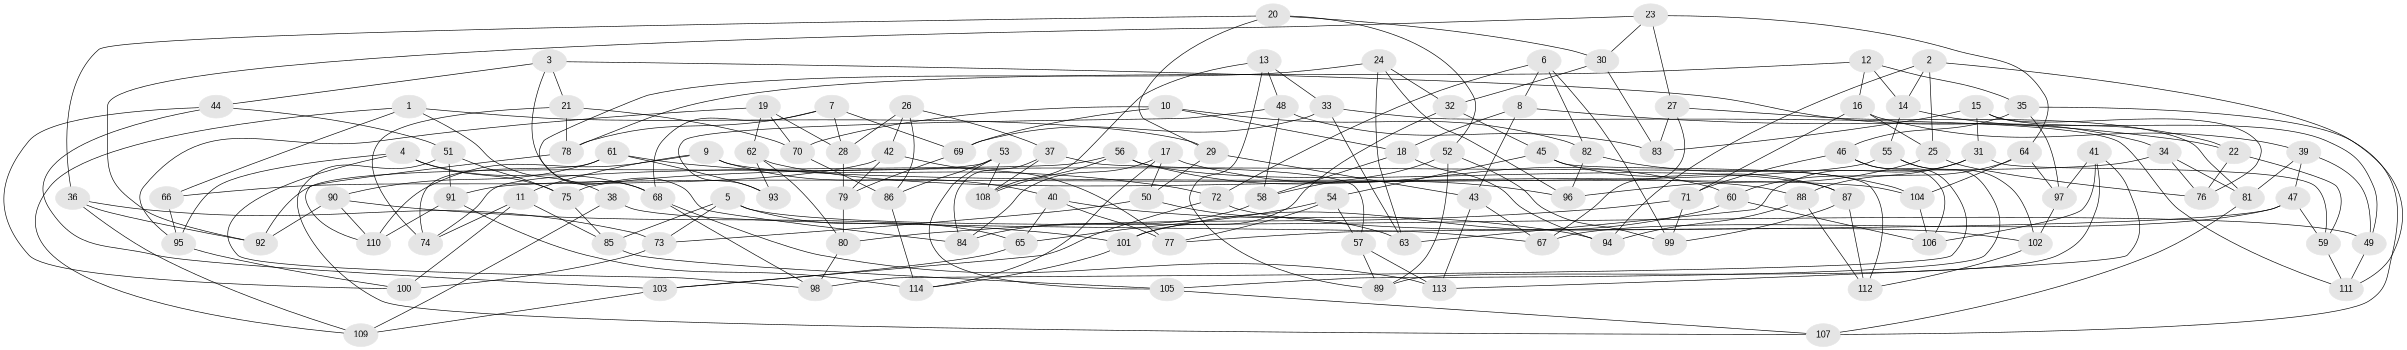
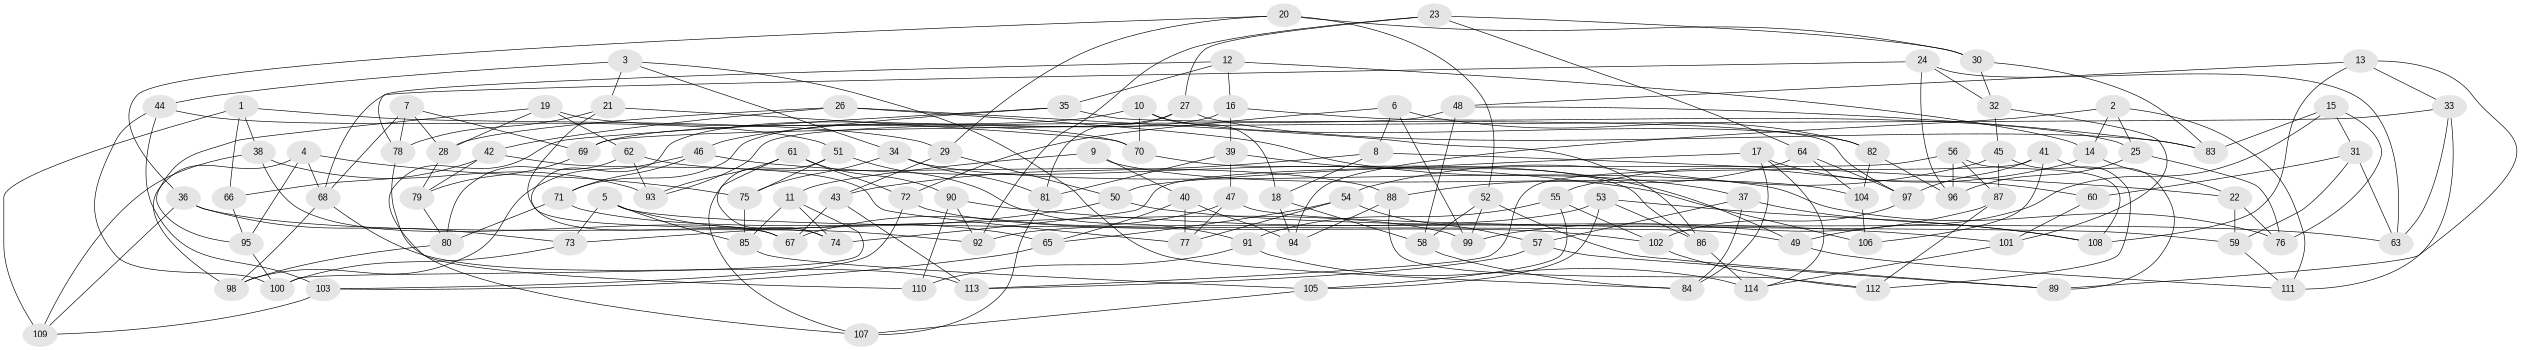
edge "9" -- "110": removed
edge "38" -- "93": added
edge "60" -- "106": removed
